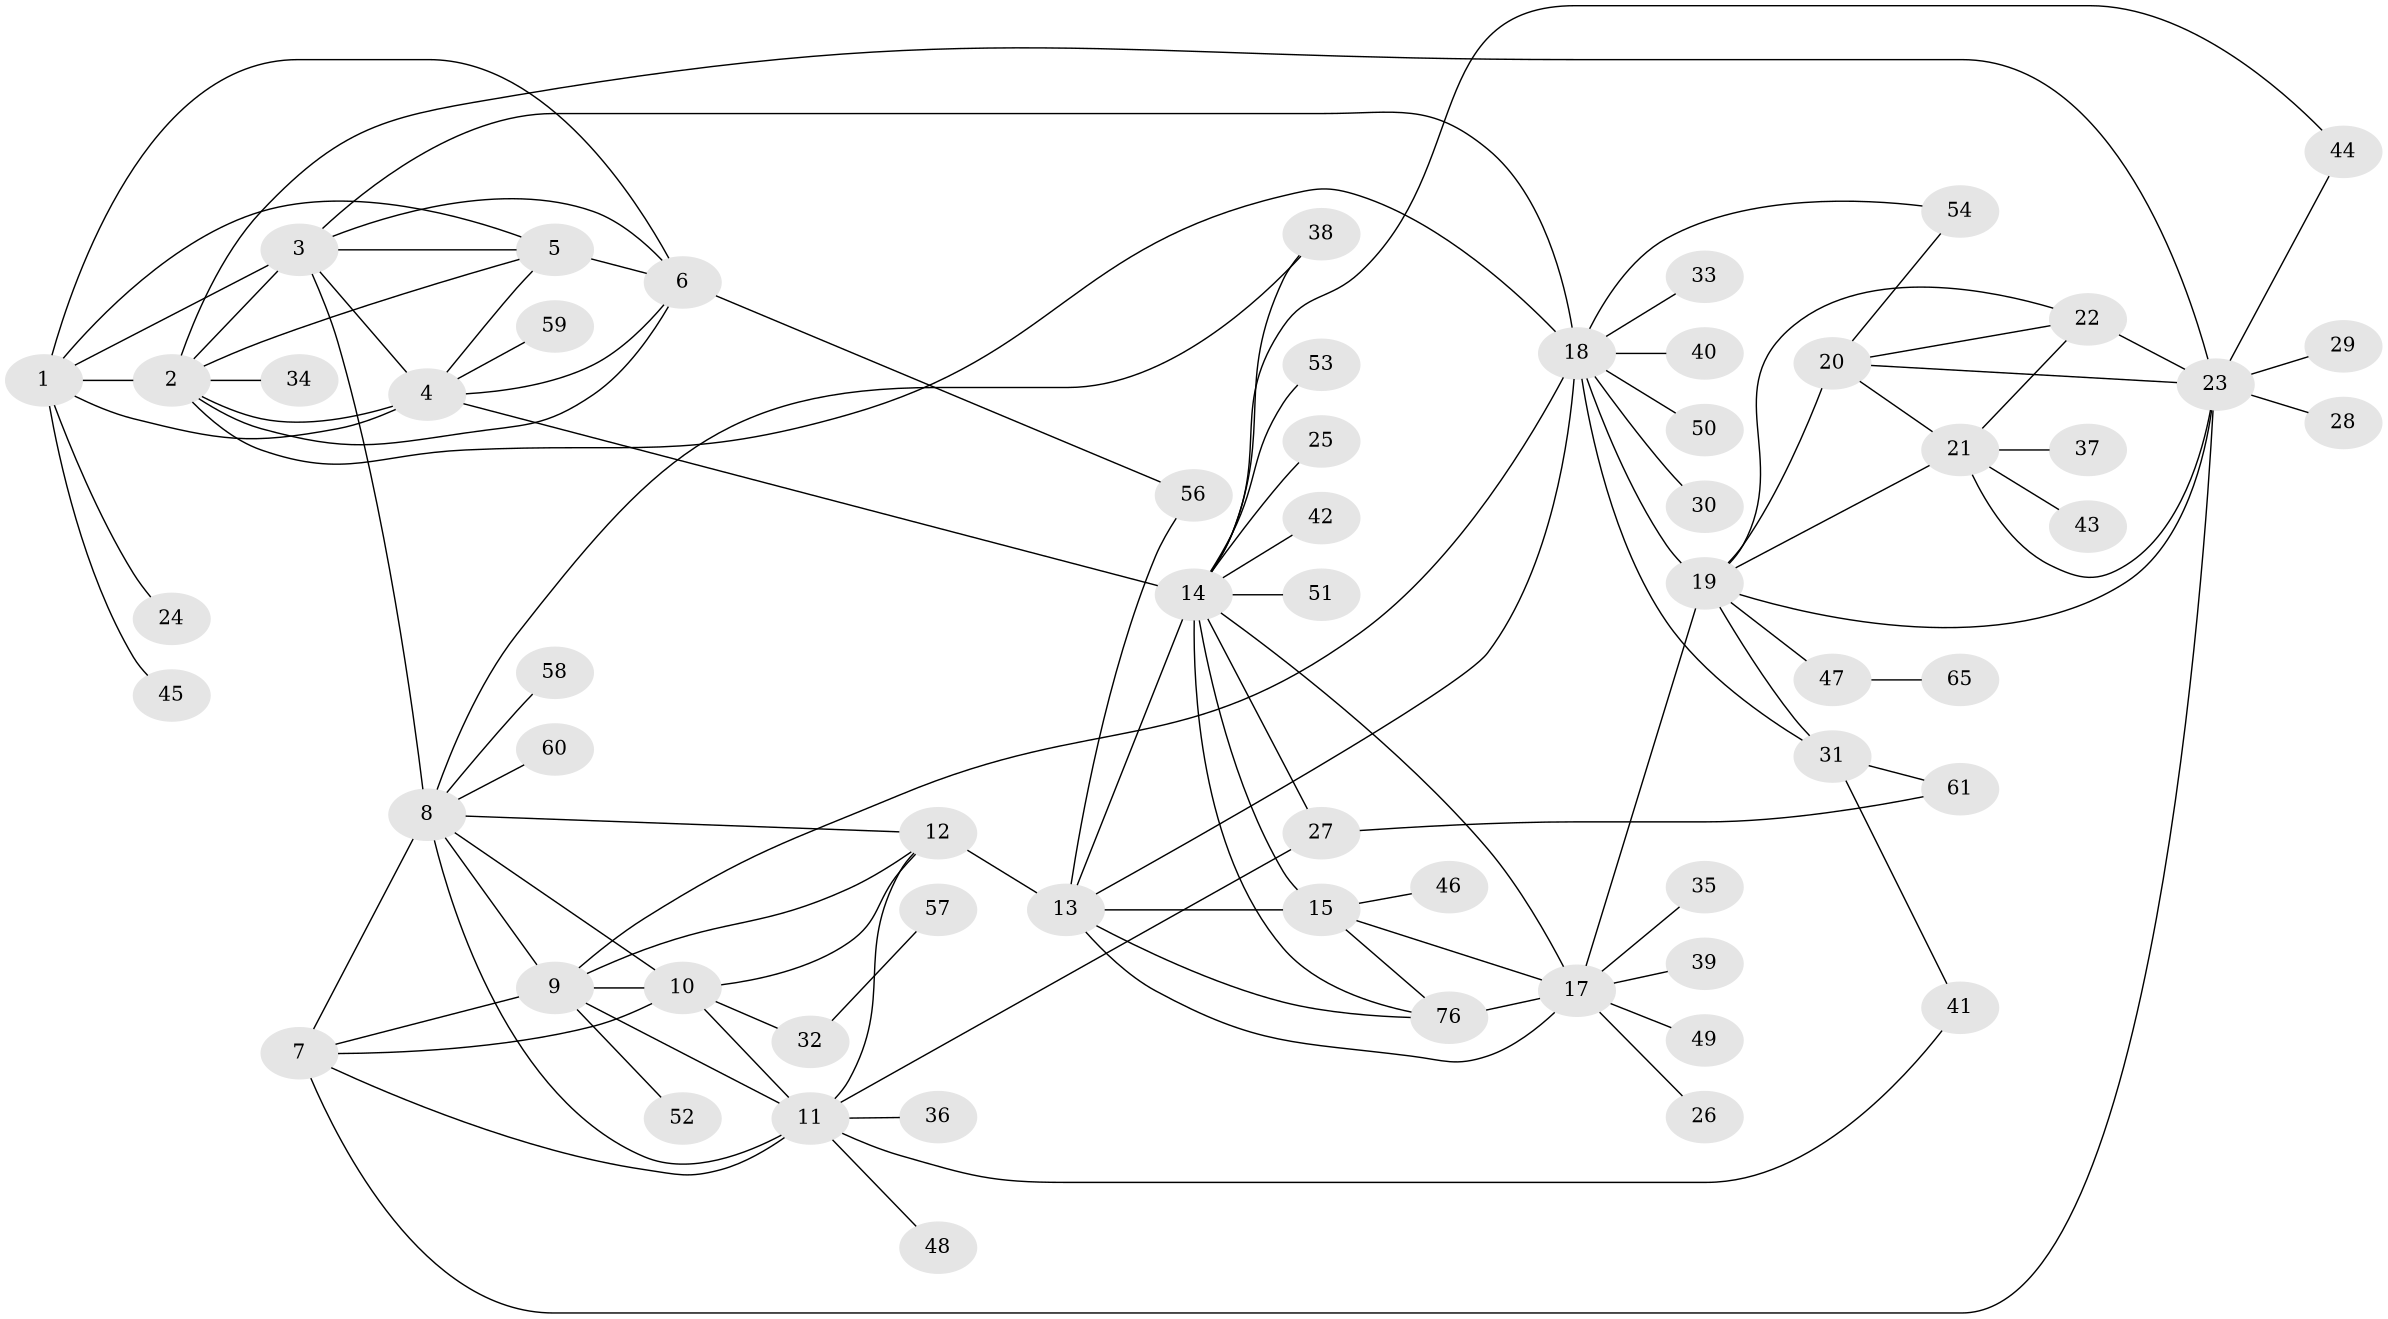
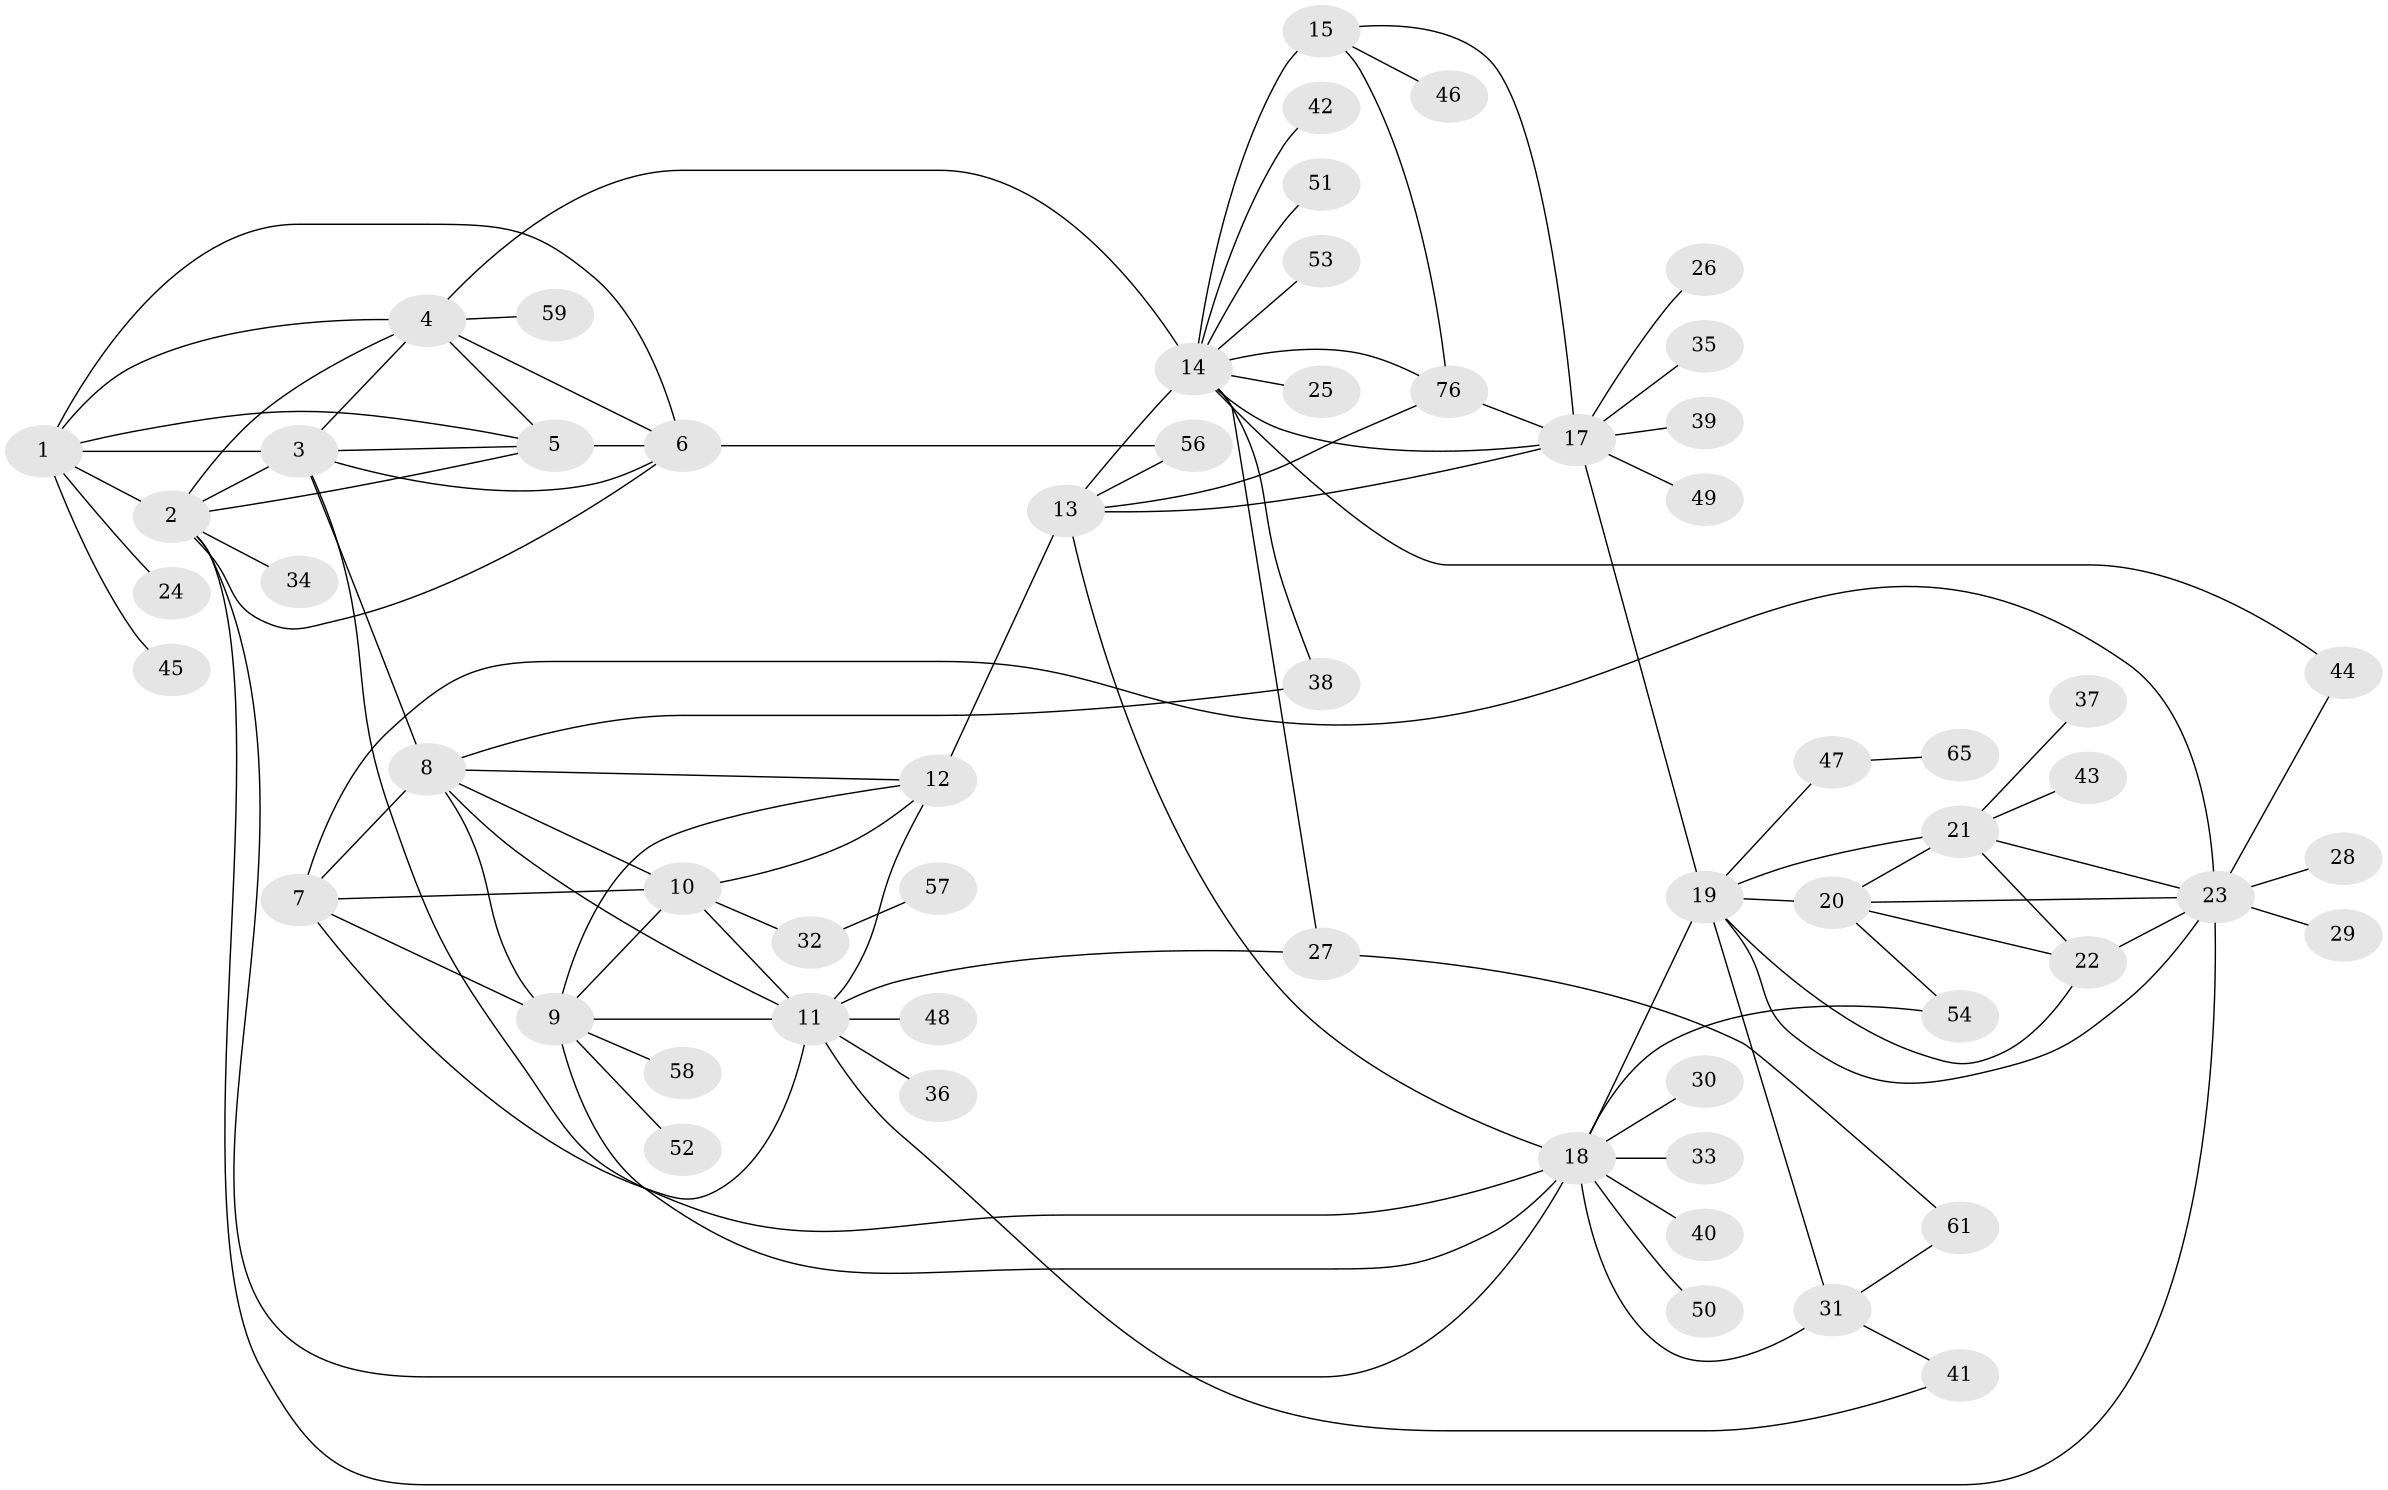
edge "58" -- "8": now "58" -- "9"
node "60": removed
edge "13" -- "15": removed
